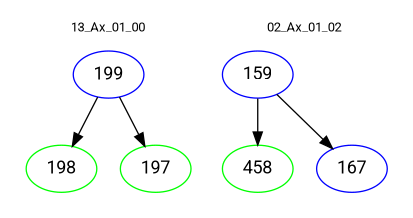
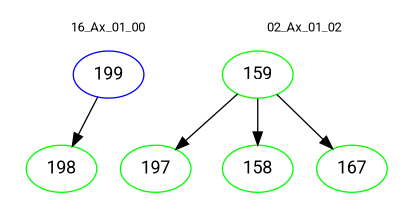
cluster "13_Ax_01_00": label "13_Ax_01_00" -> "16_Ax_01_00"
node "159": color blue -> green
edge "199" -> "197": now "159" -> "197"
node "458": label "458" -> "158"
node "167": color blue -> green
